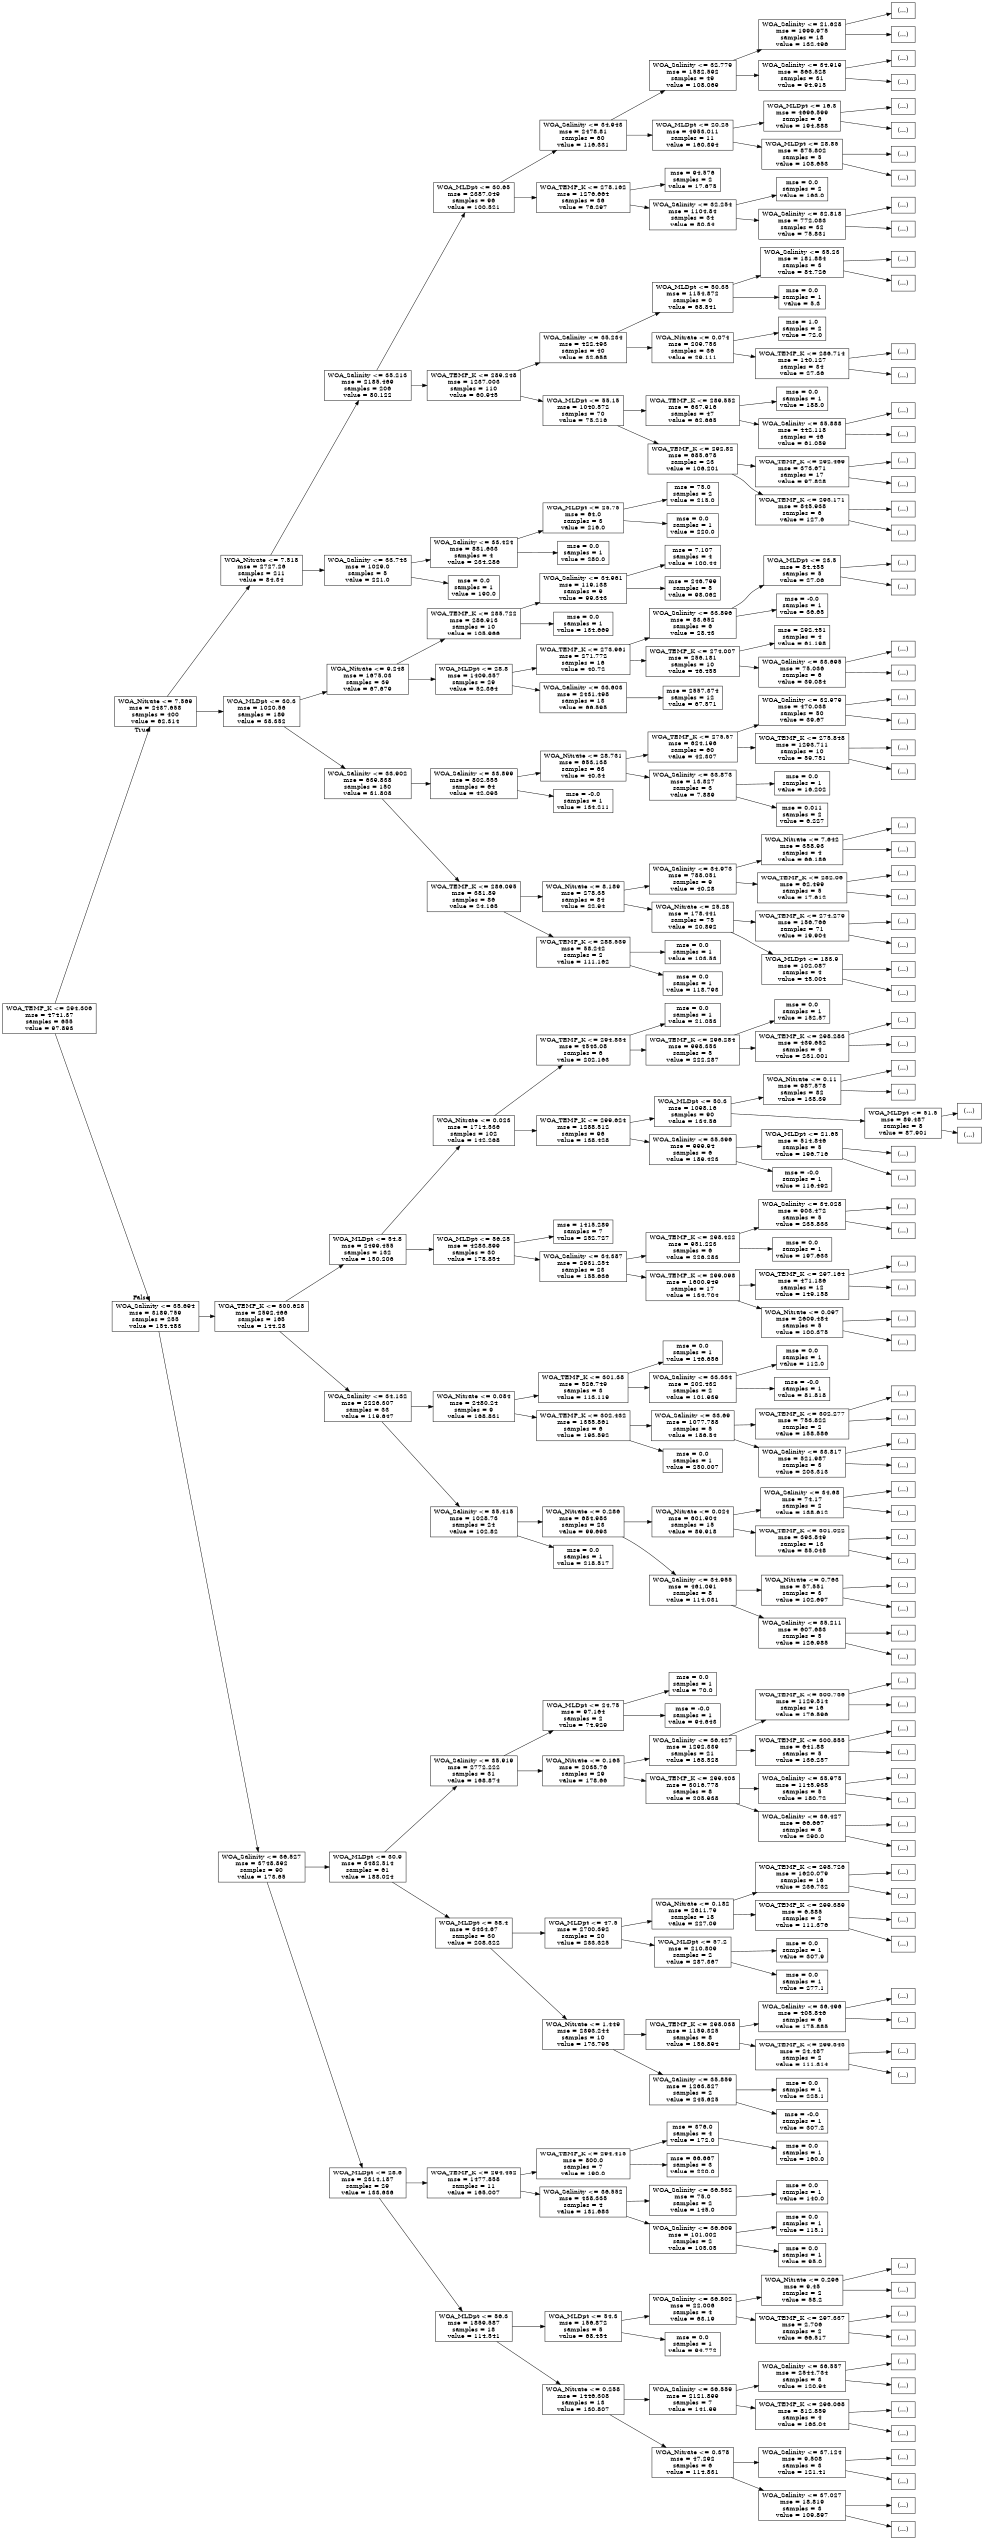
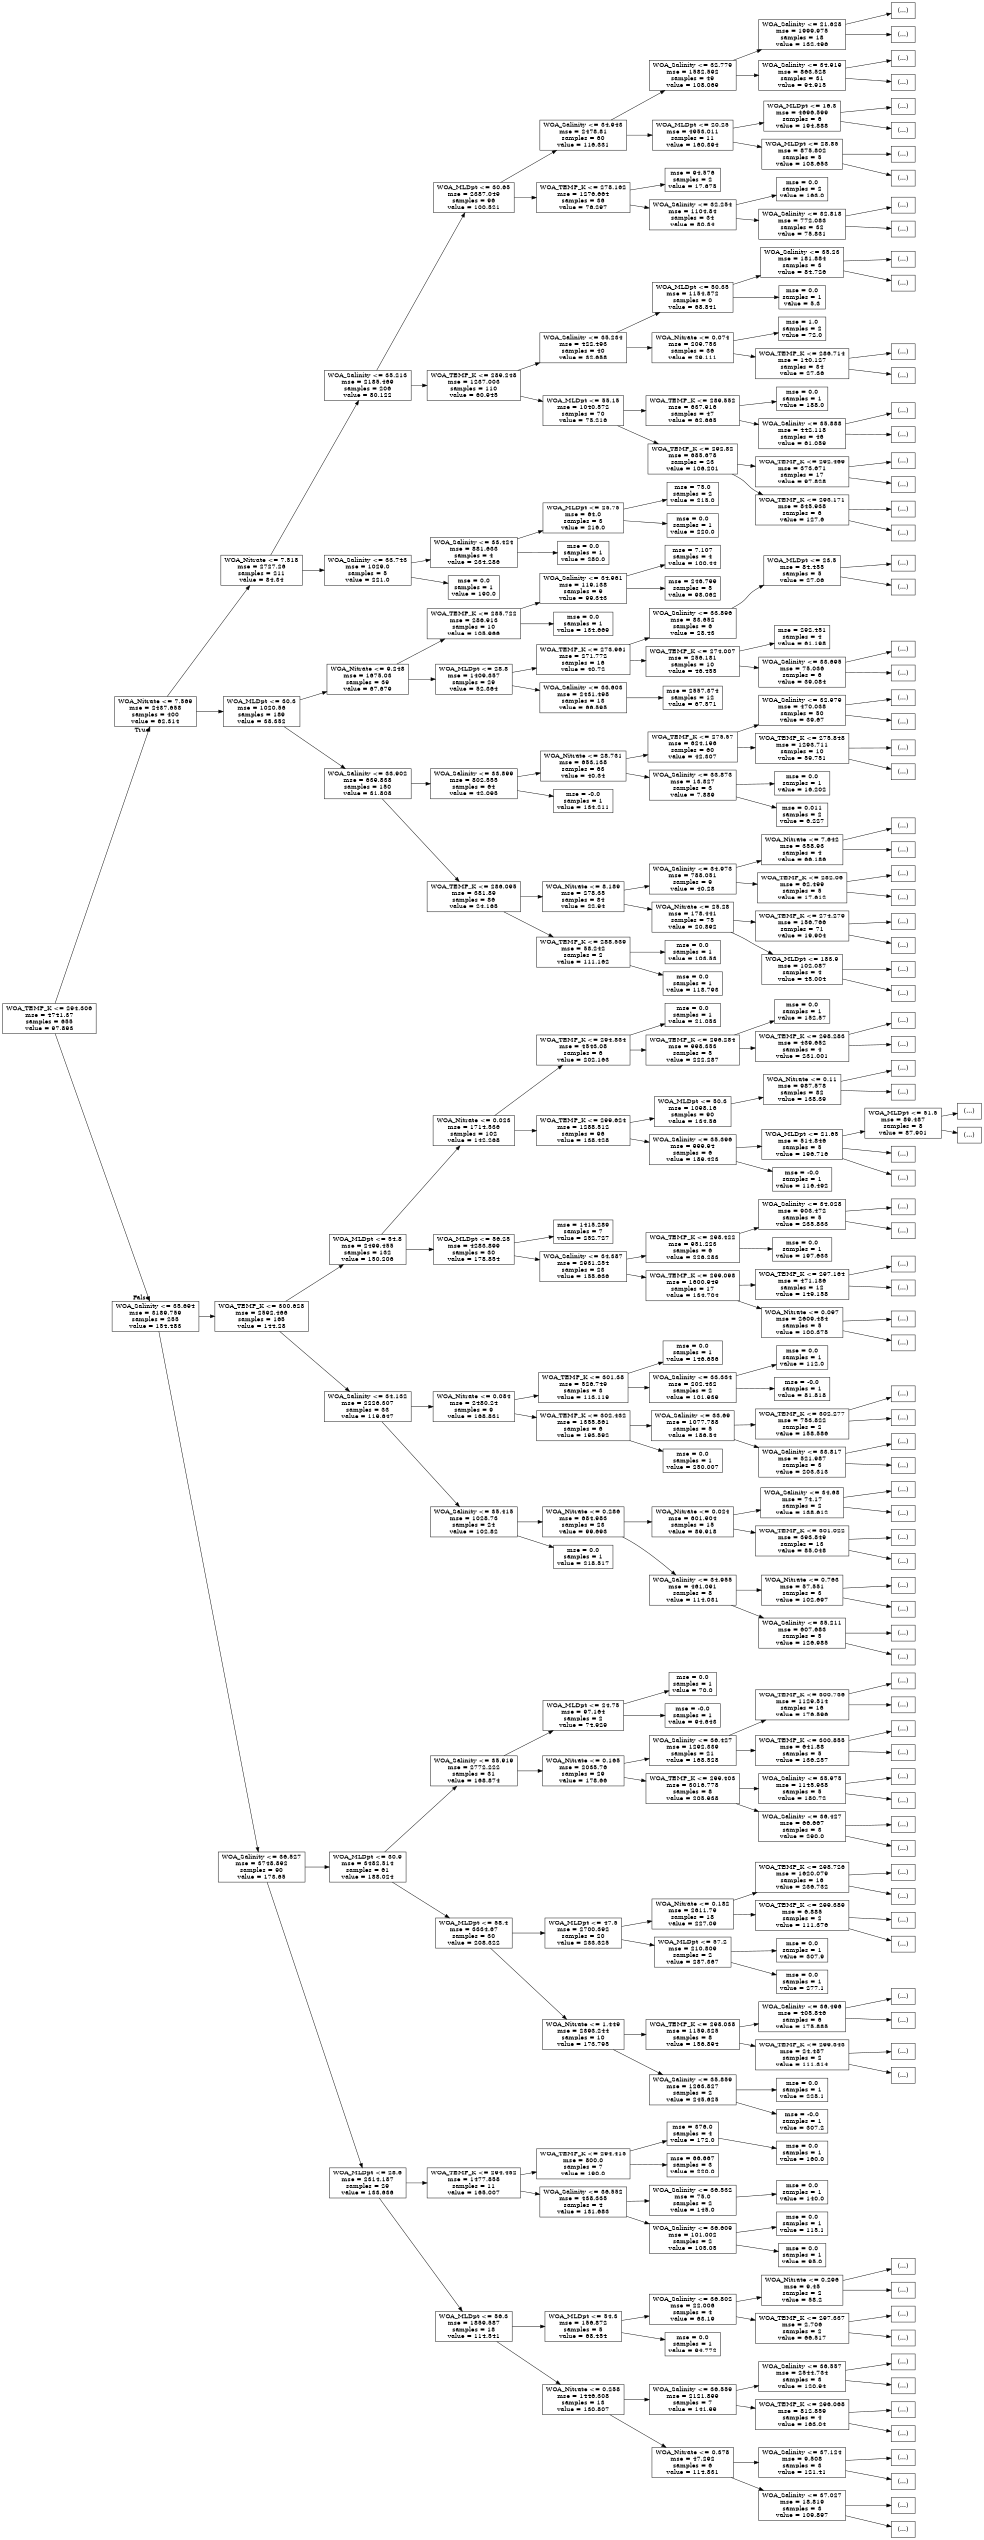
node "mse = -0.0 samples = 1 value = 36.65": removed
edge "WOA_MLDpt <= 50.3 mse = 1098.16 samples = 90 value = 134.56" -> "WOA_MLDpt <= 51.5 mse = 89.487 samples = 8 value = 87.901": now "WOA_MLDpt <= 21.65 mse = 514.846 samples = 5 value = 196.716" -> "WOA_MLDpt <= 51.5 mse = 89.487 samples = 8 value = 87.901"
node "WOA_MLDpt <= 58.4 mse = 3434.67 samples = 30 value = 208.322": label "WOA_MLDpt <= 58.4 mse = 3434.67 samples = 30 value = 208.322" -> "WOA_MLDpt <= 58.4 mse = 3334.67 samples = 30 value = 208.322"
